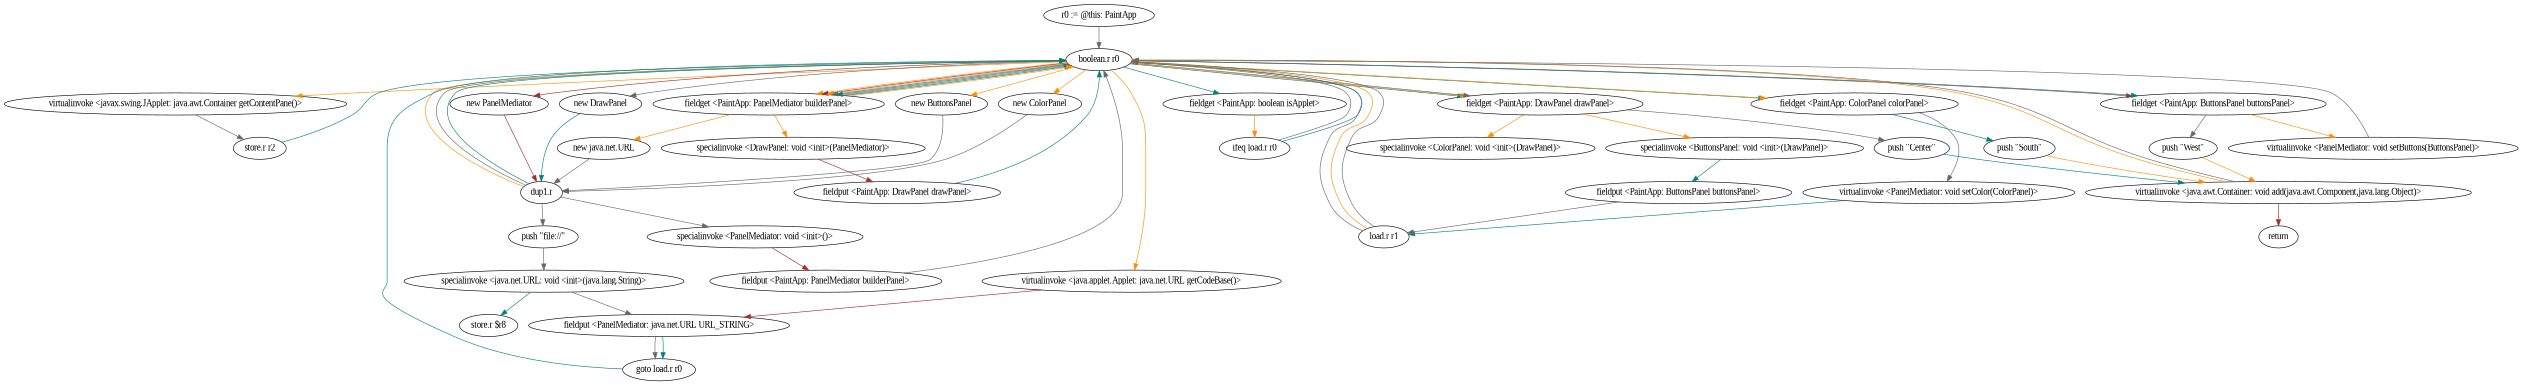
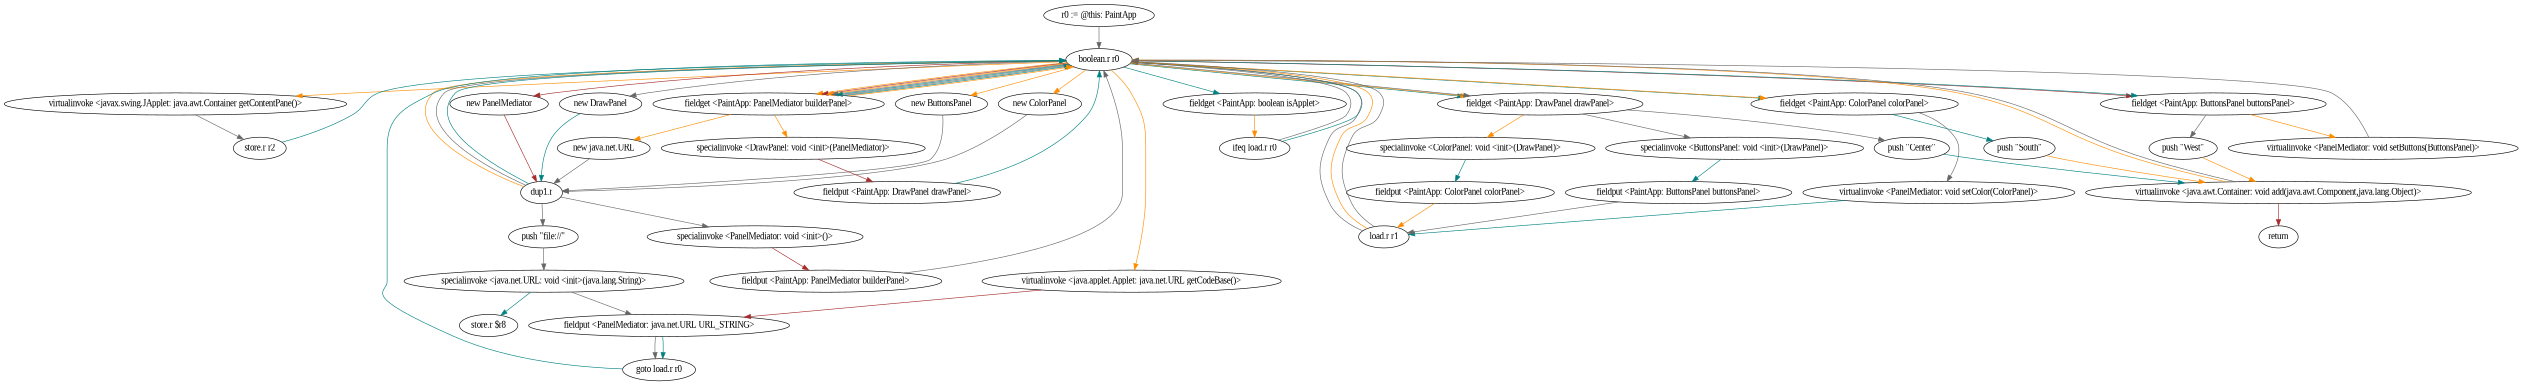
edge "fieldget <PaintApp: DrawPanel drawPanel>" -> "specialinvoke <ButtonsPanel: void <init>(DrawPanel)>": color darkorange -> gray40
node "fieldput <PaintApp: ColorPanel colorPanel>": added
